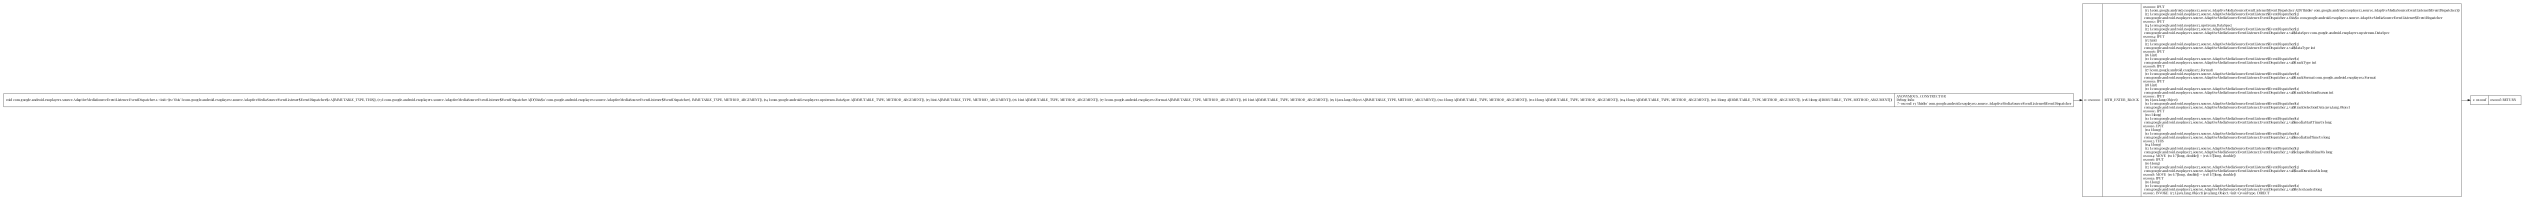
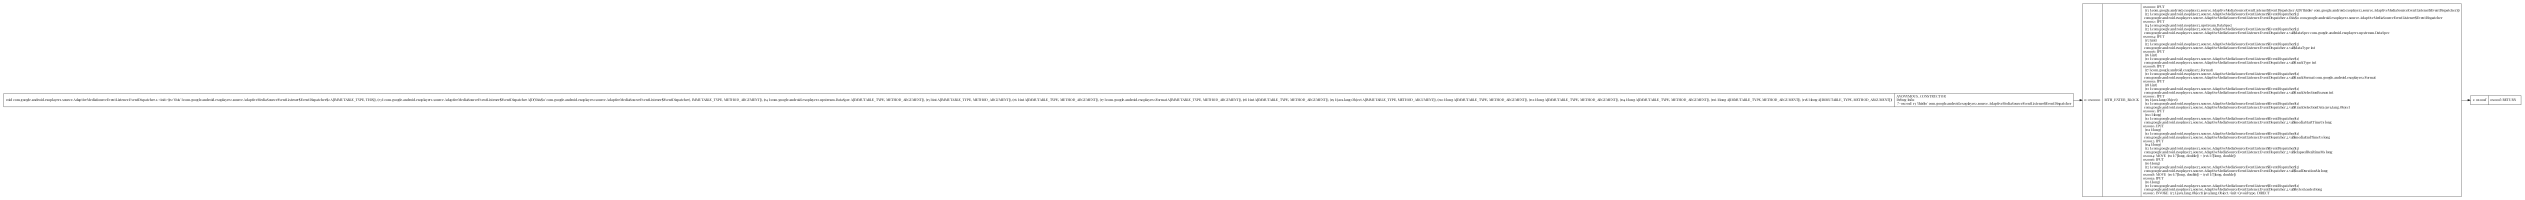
node "0: 0x0000": text "0x0012: THIS" -> "0x0012: IPUT"
